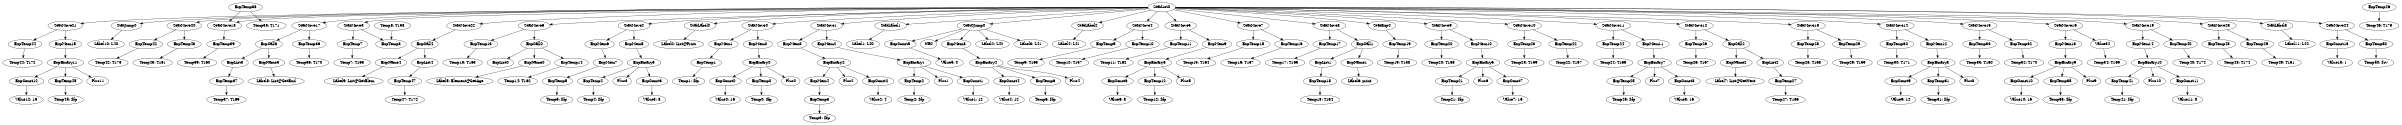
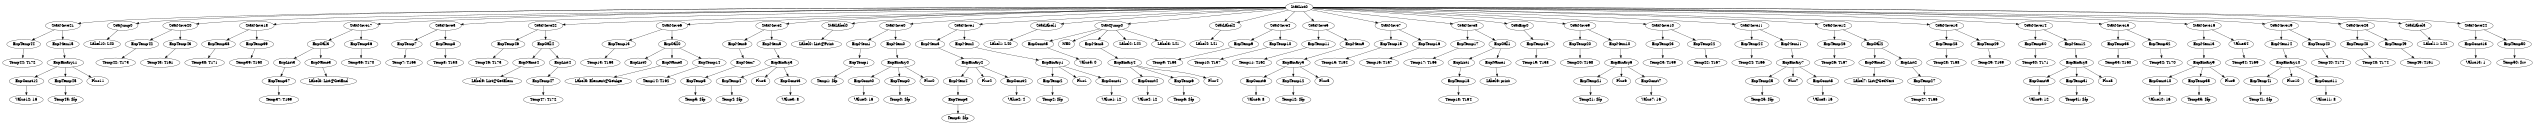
edge "ExpTemp38" -> "StatMove18": reversed
edge "Temp8: T158" -> "ExpTemp8": reversed
edge "StatMove22" -> "ExpTemp46": added
